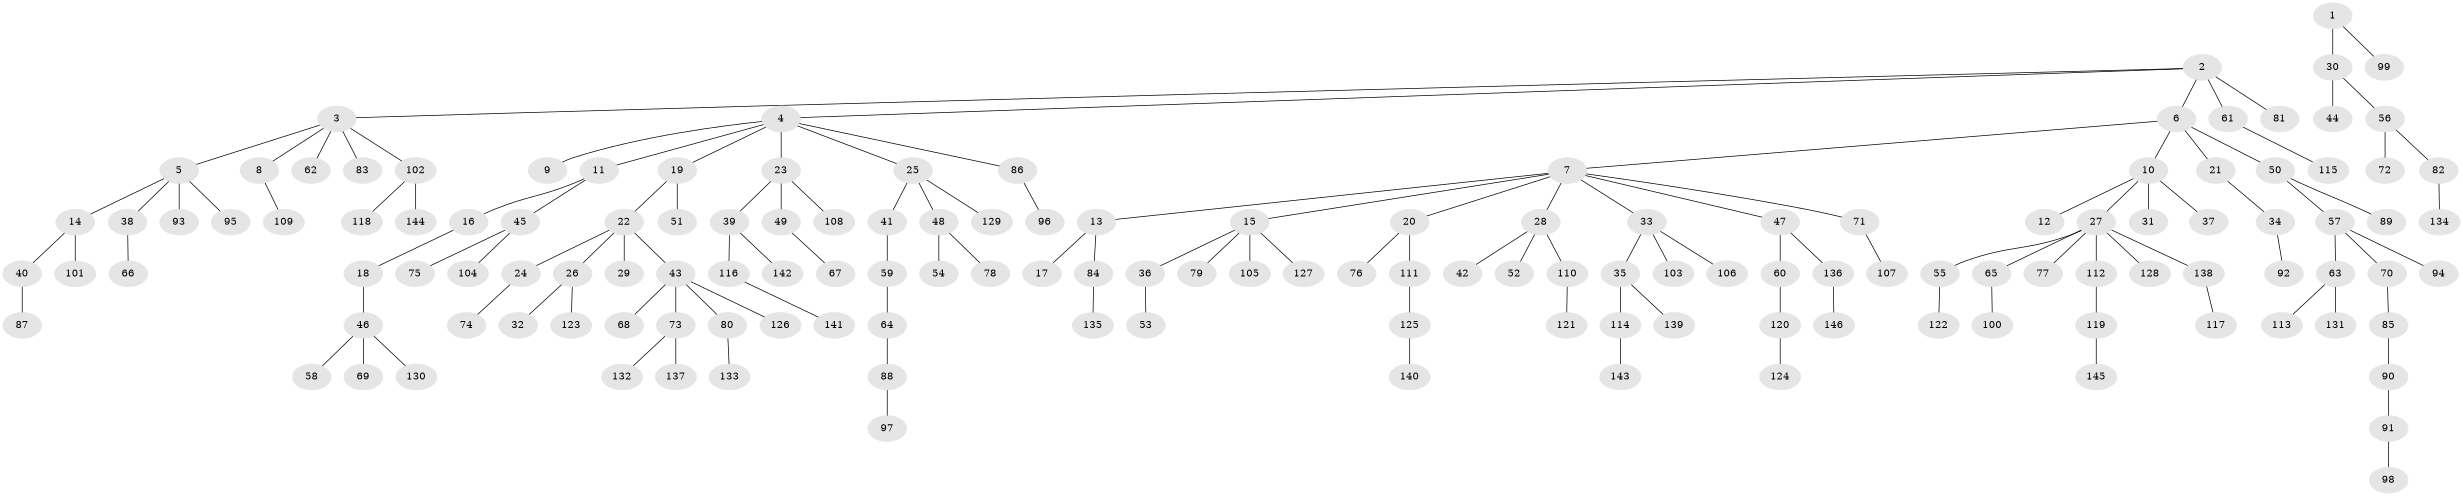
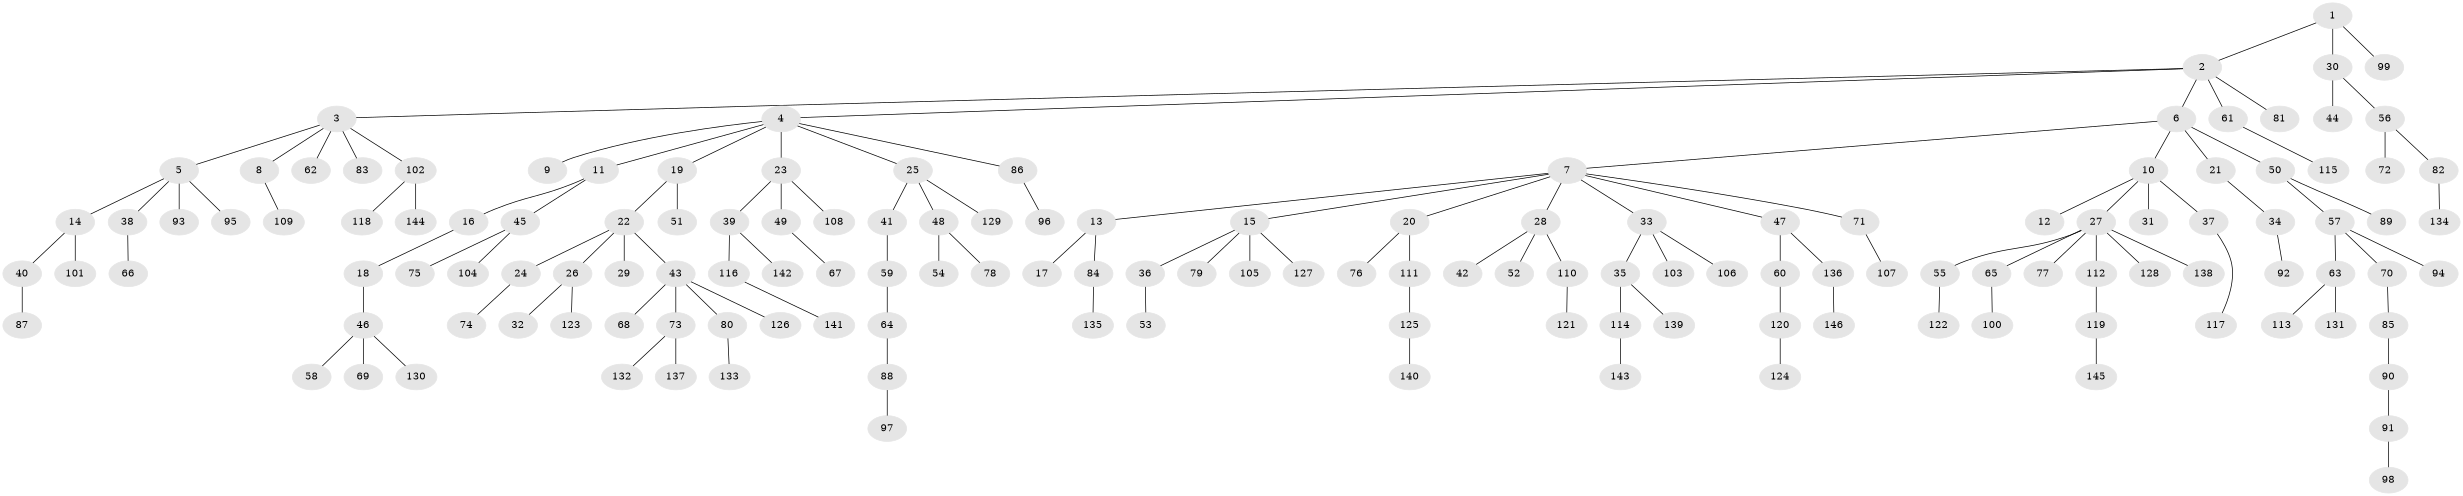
edge "1" -- "2": added
edge "138" -- "117": now "37" -- "117"
